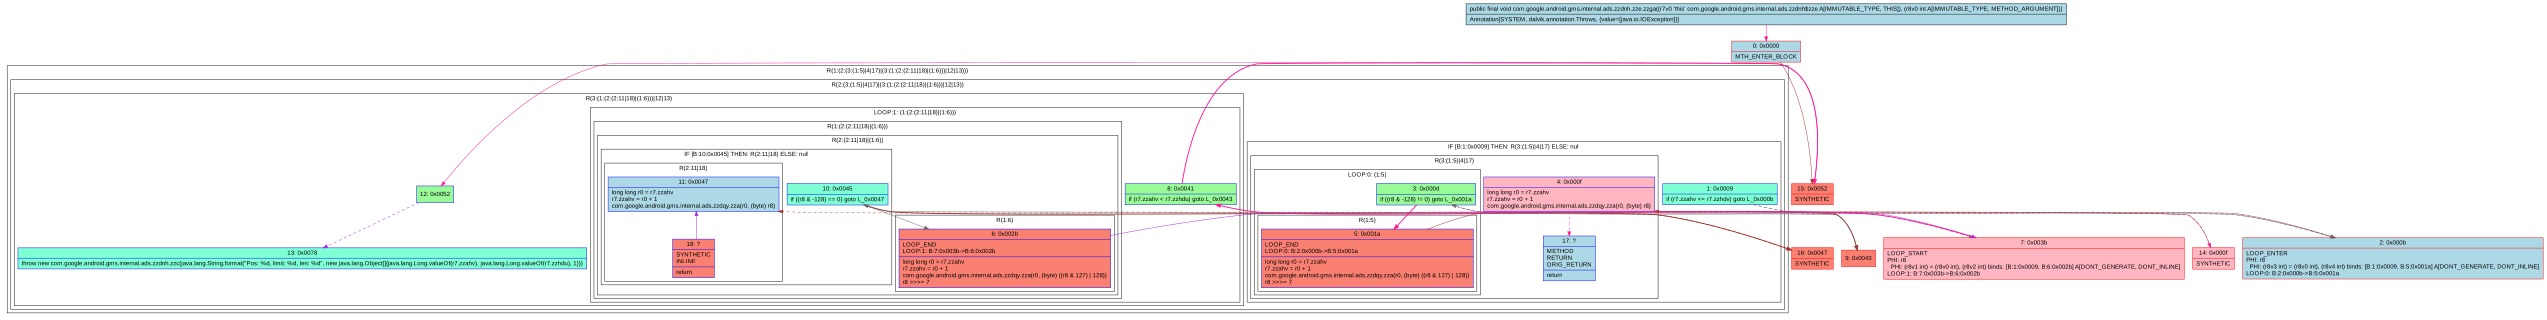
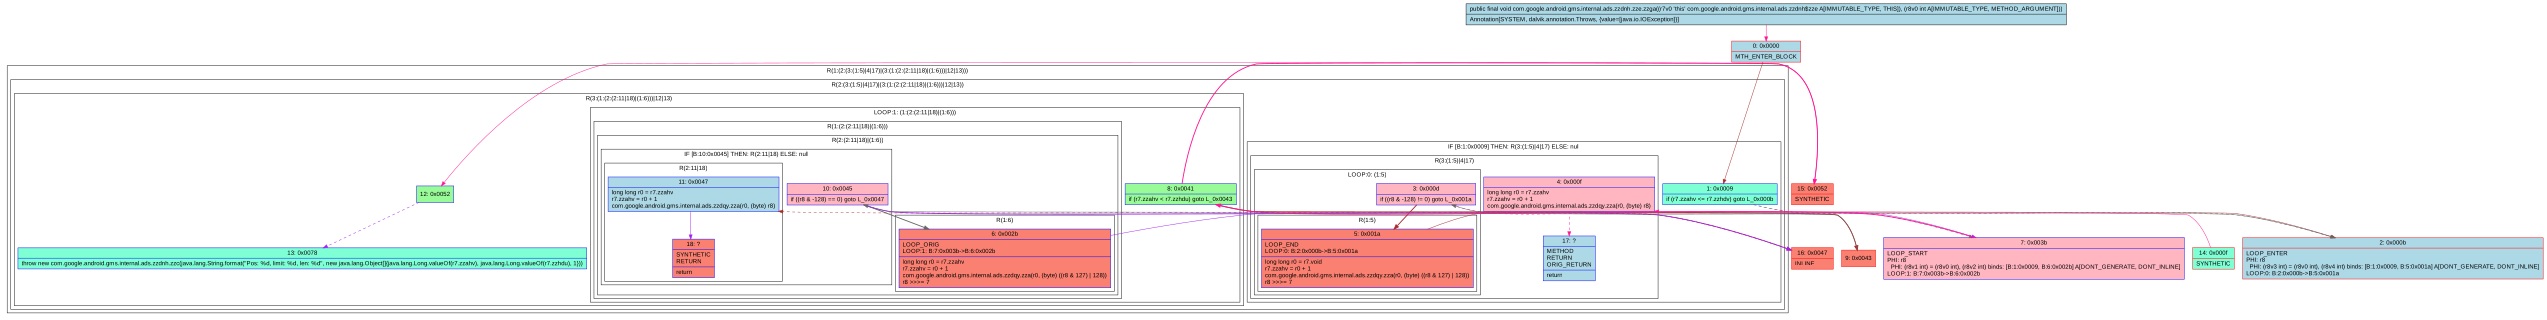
edge "0: 0x0000" -> "15: 0x0052": now "0: 0x0000" -> "1: 0x0009"
node "10: 0x0045": fillcolor aquamarine -> lightpink
node "3: 0x000d": fillcolor palegreen -> lightpink
edge "4: 0x000f" -> "9: 0x0043": now "8: 0x0041" -> "9: 0x0043"
edge "3: 0x000d" -> "14: 0x000f": now "3: 0x000d" -> "16: 0x0047"
edge "14: 0x000f" -> "4: 0x000f": color brown -> deeppink
edge "10: 0x0045" -> "16: 0x0047": color brown -> purple
edge "10: 0x0045" -> "6: 0x002b": style solid -> bold
edge "3: 0x000d" -> "5: 0x001a": color deeppink -> brown
edge "18: ?" -> "11: 0x0047": reversed
node "6: 0x002b": text "LOOP_END" -> "LOOP_ORIG"
node "7: 0x003b": color red -> blue
node "14: 0x000f": fillcolor lightpink -> aquamarine
node "18: ?": text "INLINE" -> "RETURN"
node "5: 0x001a": text "long long r0 = r7.zzahv" -> "long long r0 = r7.void"
node "16: 0x0047": text "SYNTHETIC" -> "INLINE"
